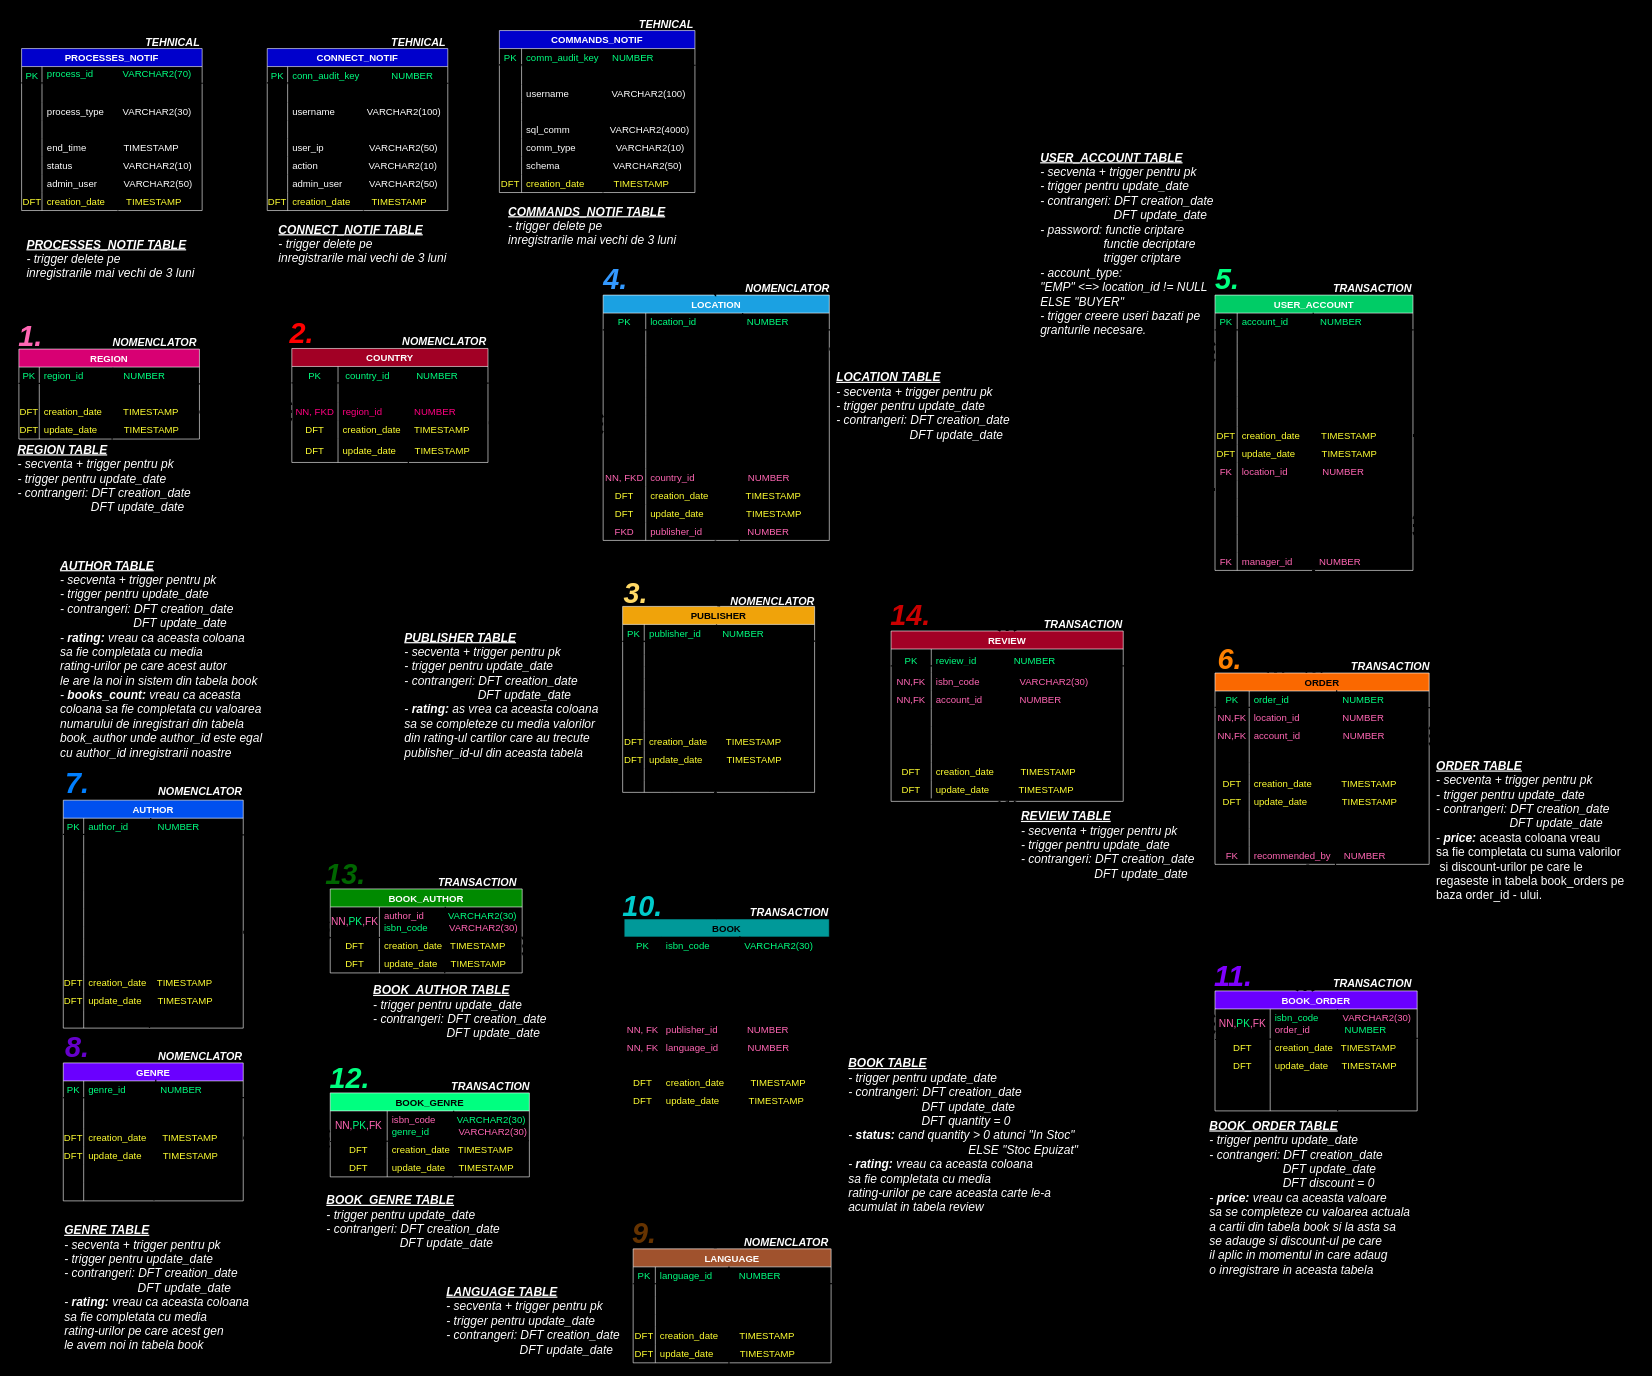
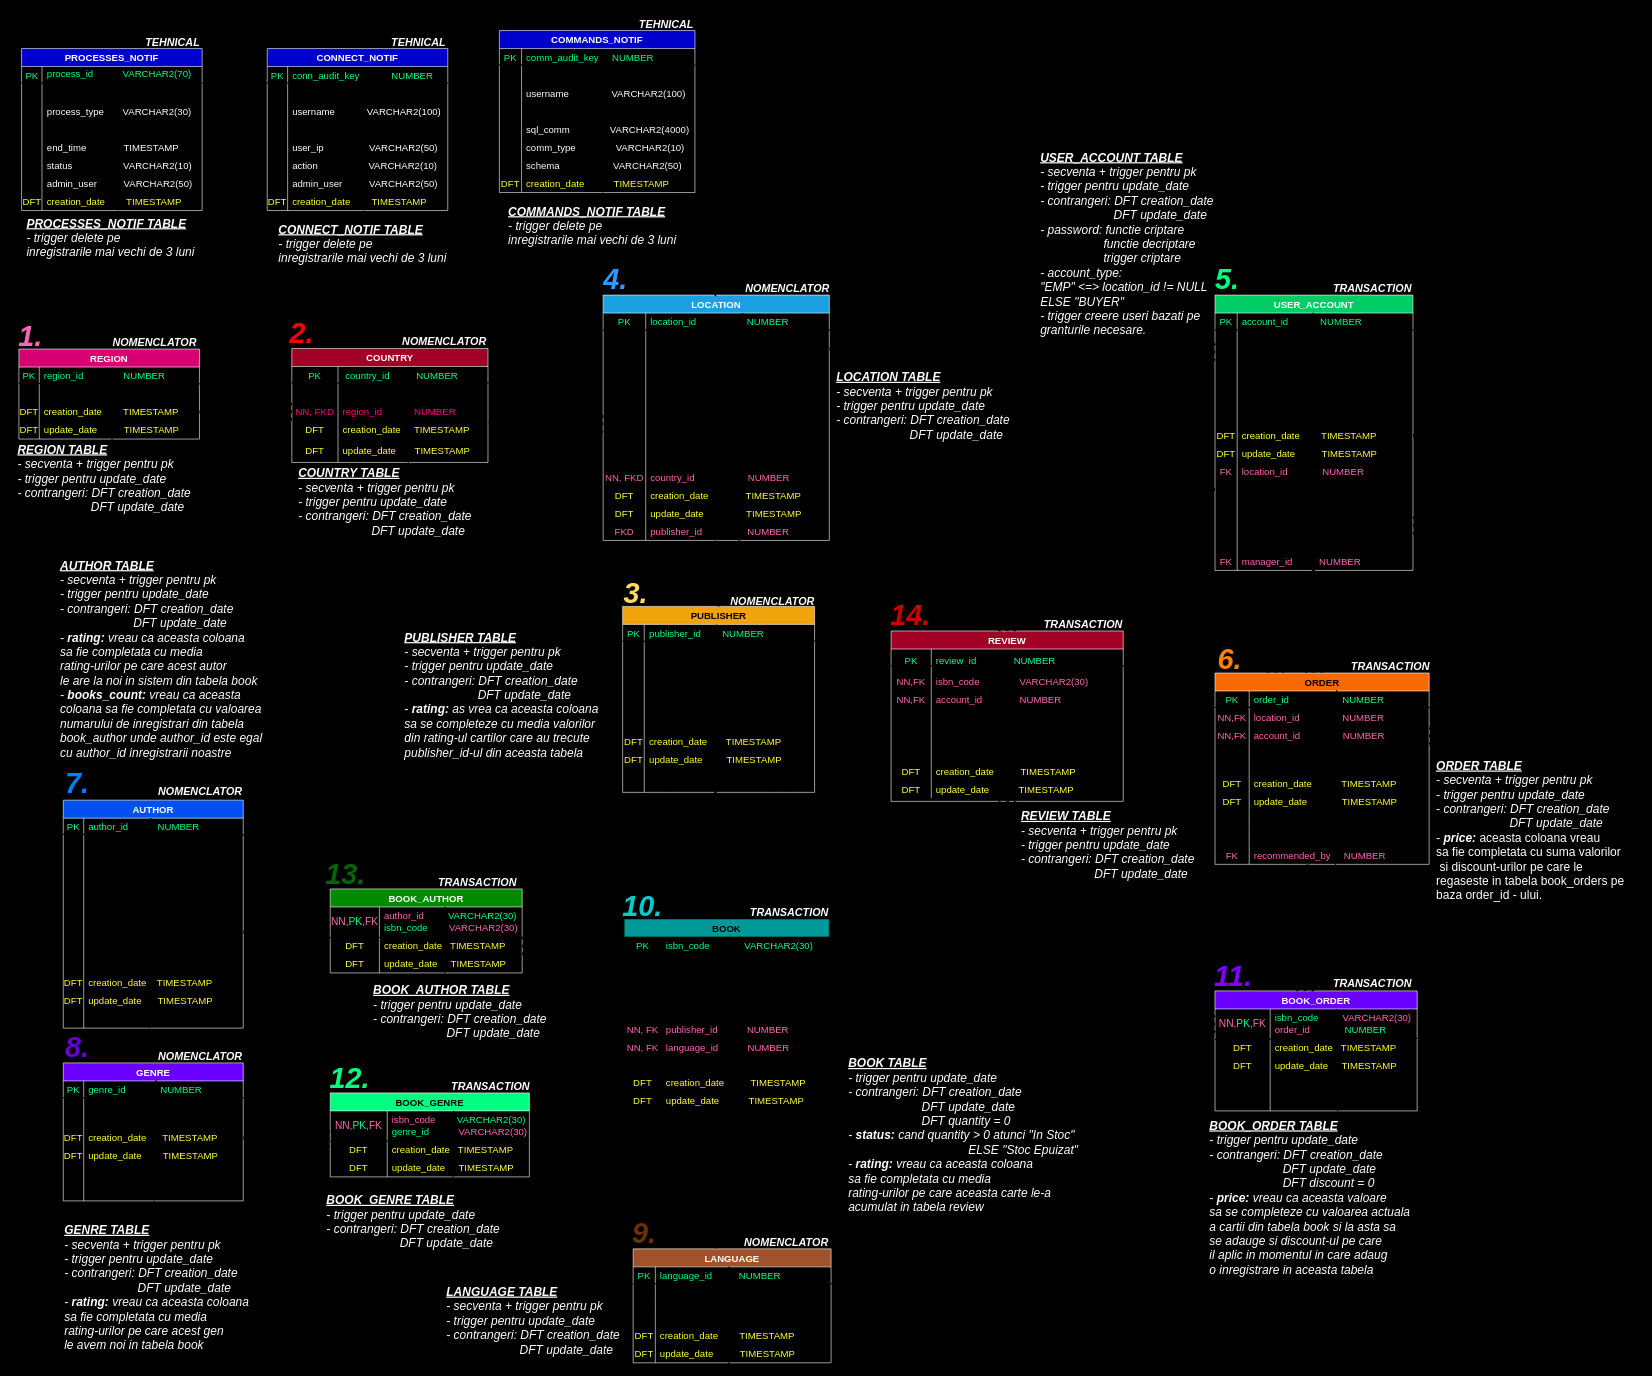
node "PROCESSES_NOTIF TABLE - trigger delete pe inregistrarile mai vechi de 3 luni": moved (116, 258) -> (116, 237)
node "COUNTRY TABLE - secventa + trigger pentru pk - trigger pentru update_date - contrangeri: DFT creation_date DFT update_date": added
